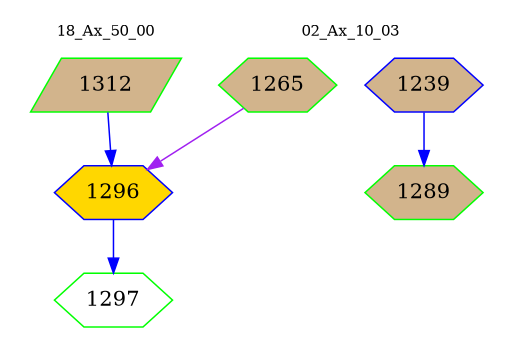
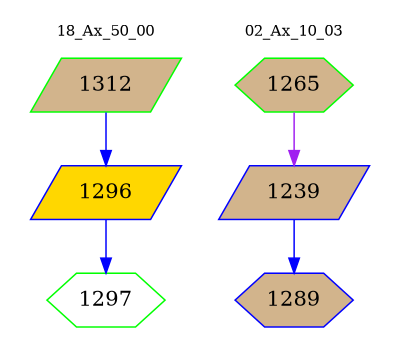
node "1239": shape hexagon -> parallelogram
edge "1265" -> "1296": now "1265" -> "1239"
node "1296": shape hexagon -> parallelogram
node "1289": color green -> blue
